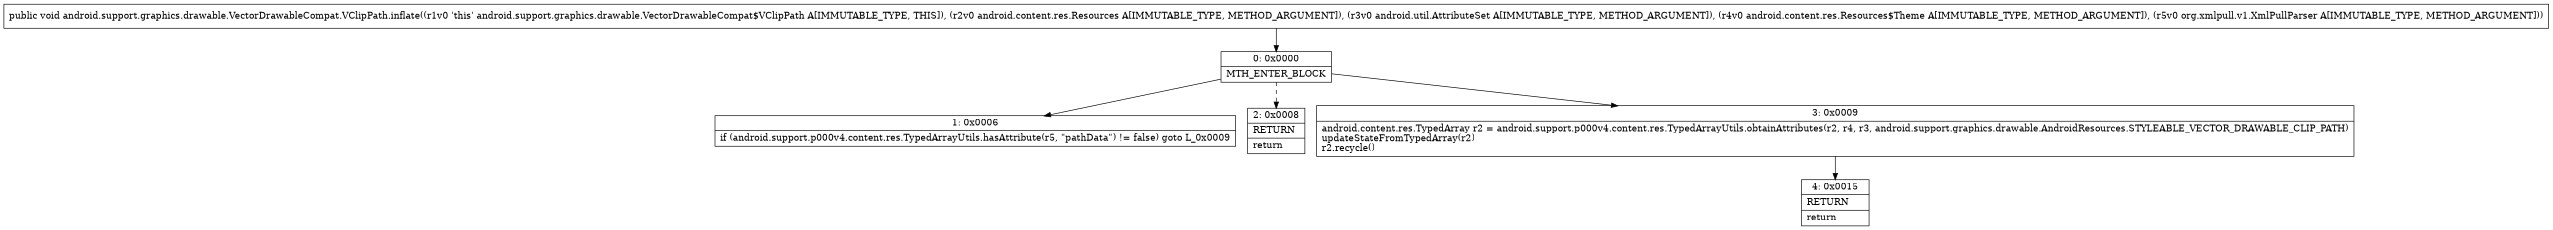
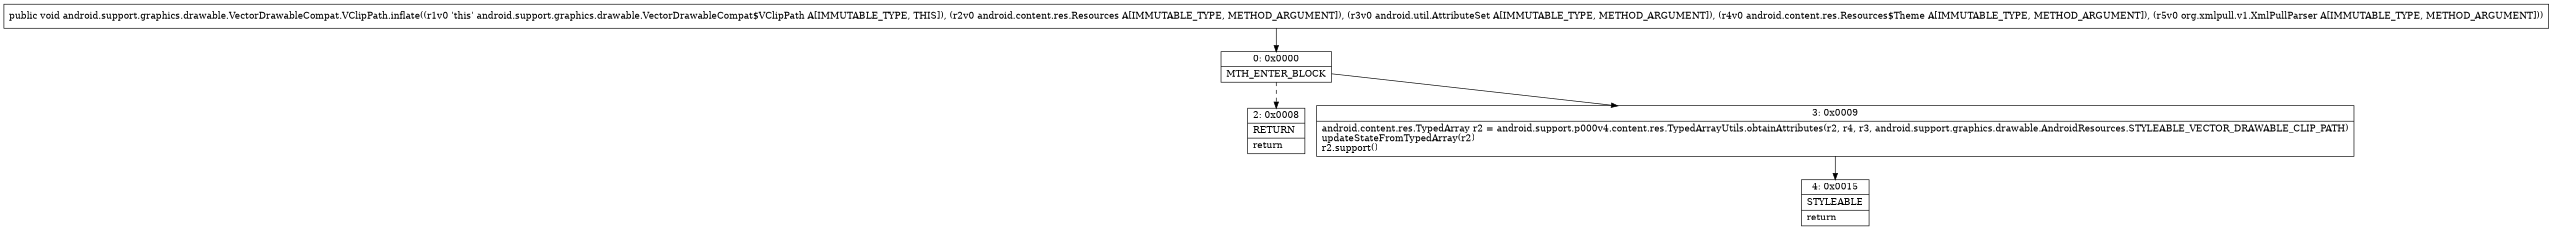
node "1: 0x0006": removed
node "3: 0x0009": text "r2.recycle()" -> "r2.support()"
node "4: 0x0015": text "RETURN" -> "STYLEABLE"
